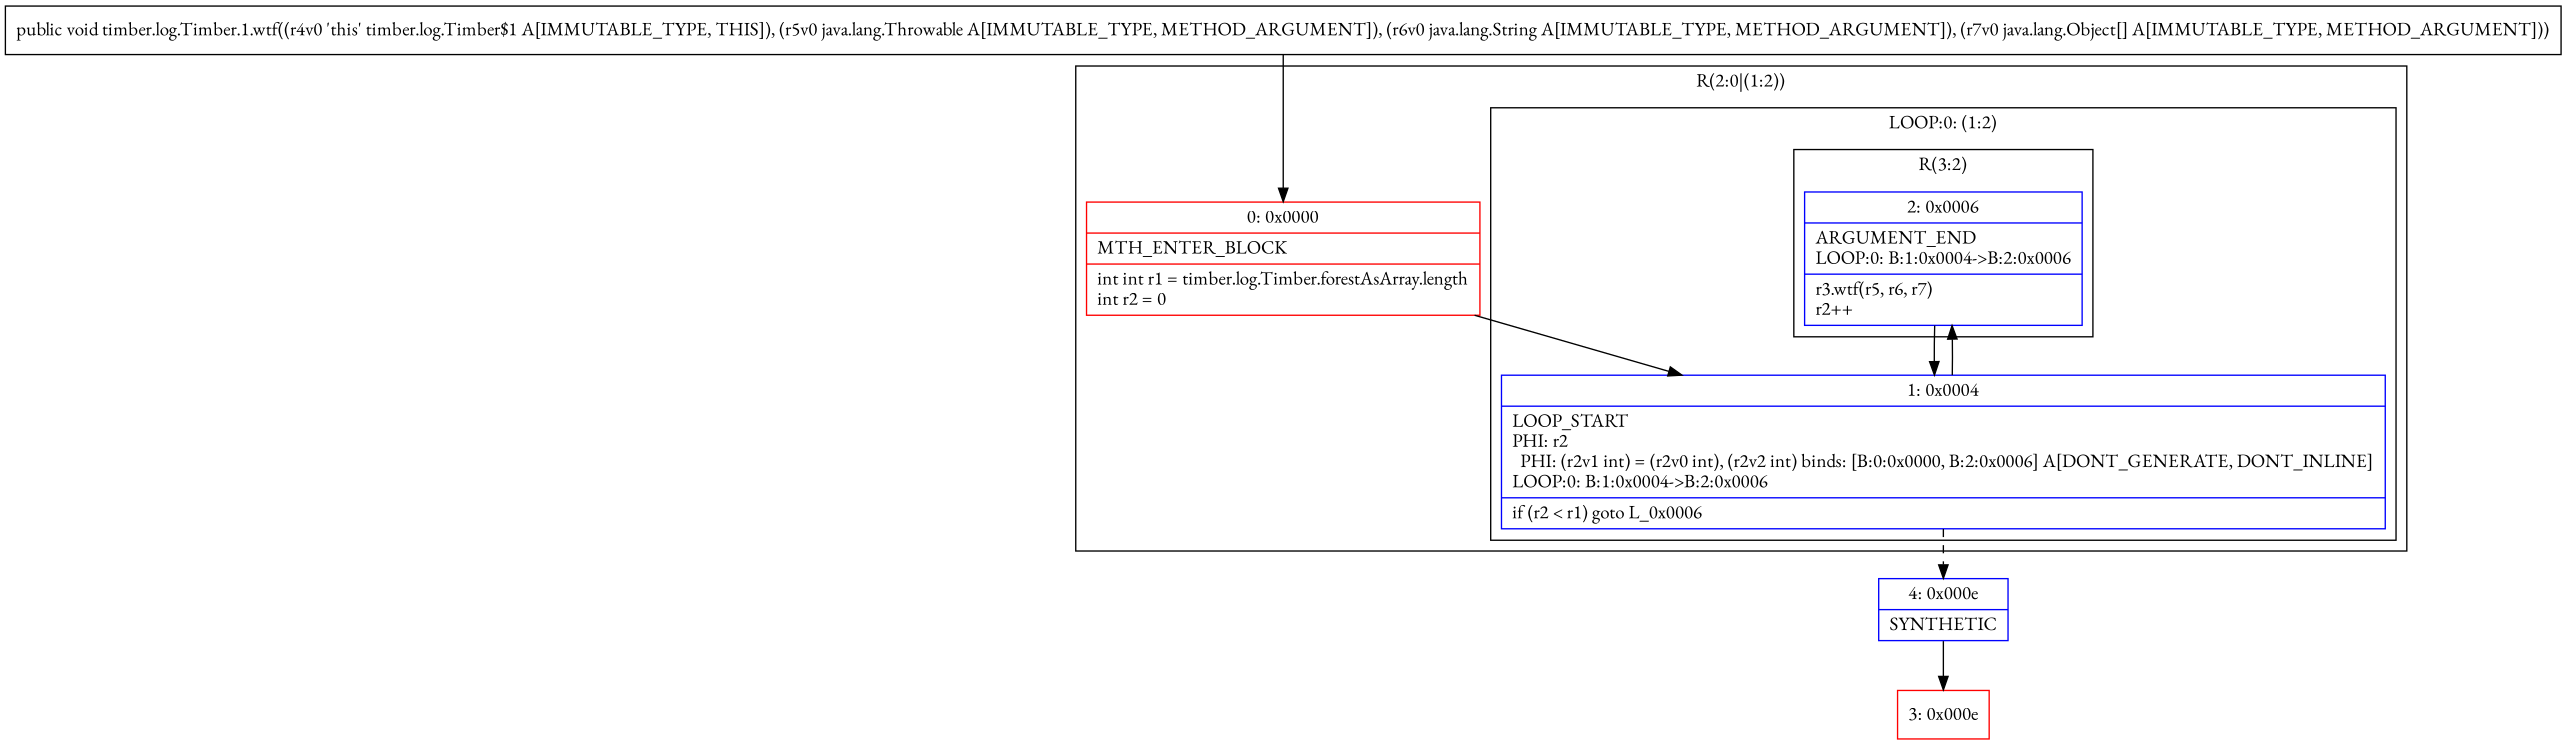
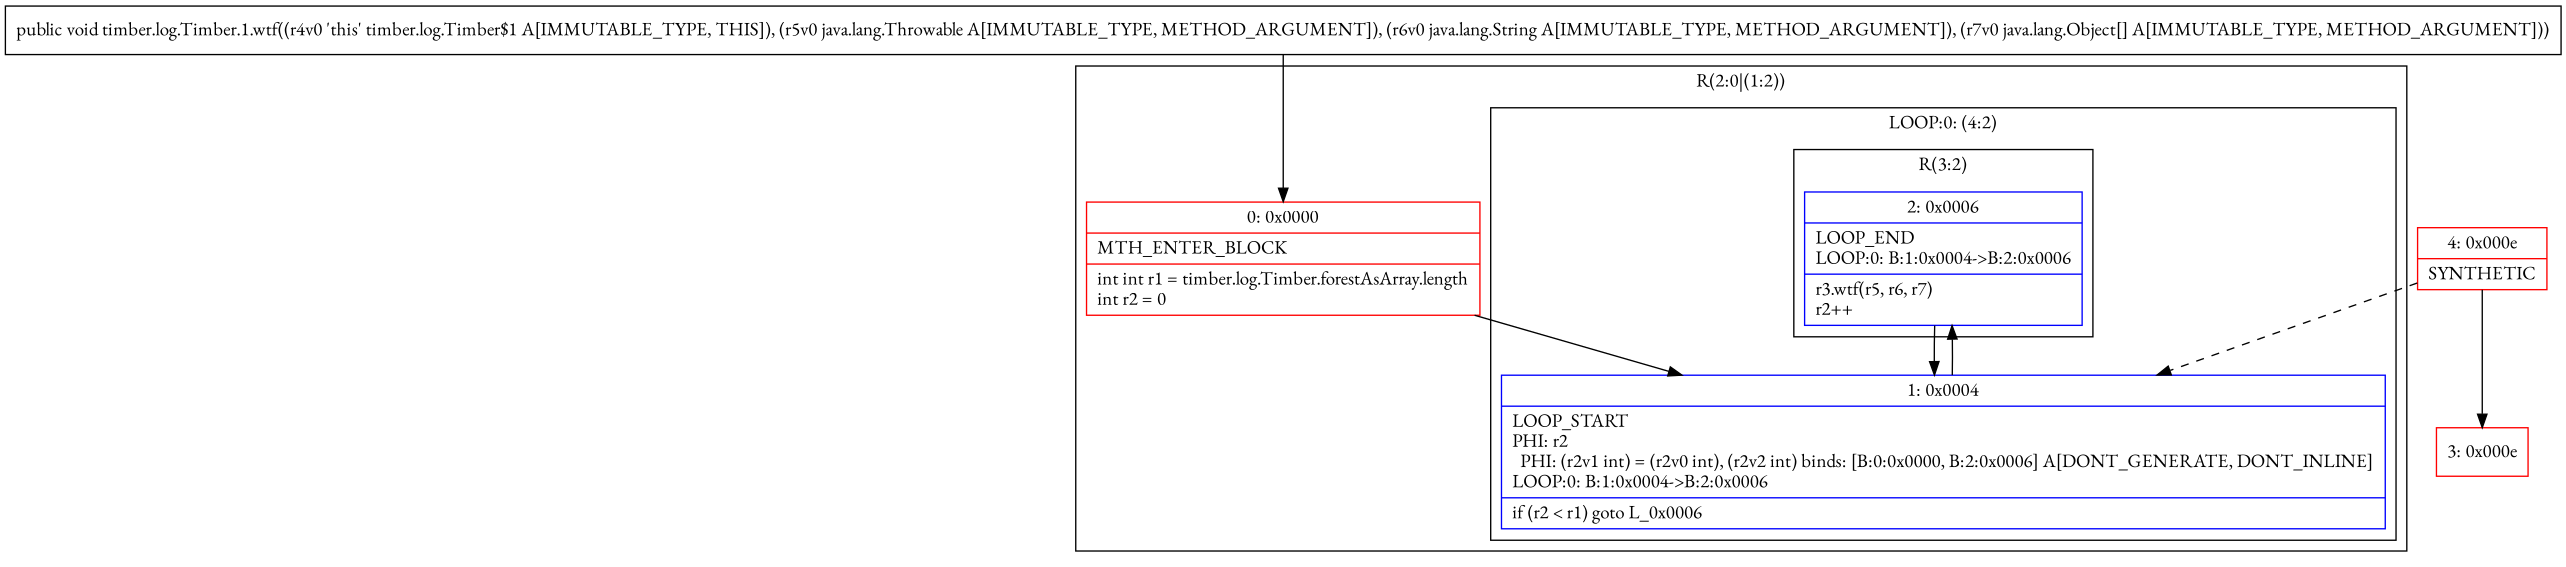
cluster "LOOP:0: (1:2)": label "LOOP:0: (1:2)" -> "LOOP:0: (4:2)"
node "2: 0x0006": text "ARGUMENT_END" -> "LOOP_END"
edge "1: 0x0004" -> "4: 0x000e": reversed
node "4: 0x000e": color blue -> red
